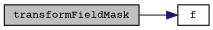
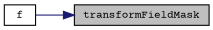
edge "transformFieldMask" -> "f": reversed
